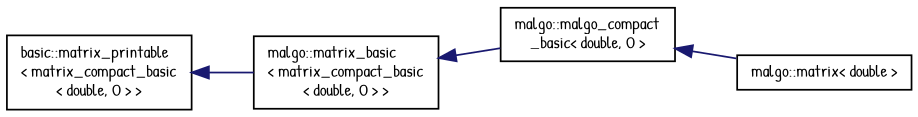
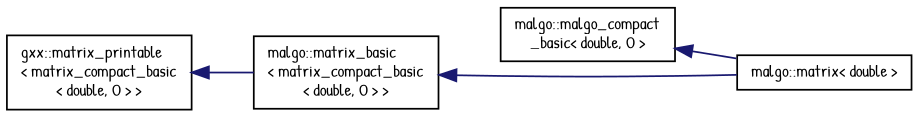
edge "malgo::malgo_compact _basic< double, O >" -> "malgo::matrix_basic < matrix_compact_basic < double, O > >": now "malgo::matrix< double >" -> "malgo::matrix_basic < matrix_compact_basic < double, O > >"
node "basic::matrix_printable < matrix_compact_basic < double, O > >": label "basic::matrix_printable < matrix_compact_basic < double, O > >" -> "gxx::matrix_printable < matrix_compact_basic < double, O > >"
